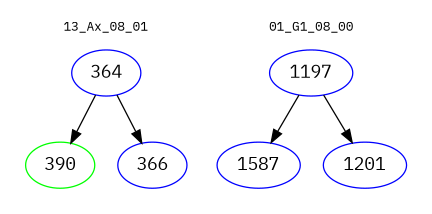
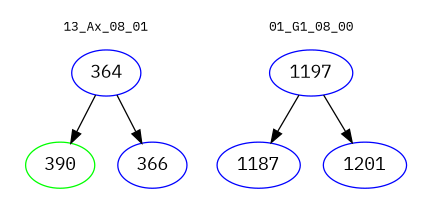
node "1587": label "1587" -> "1187"
